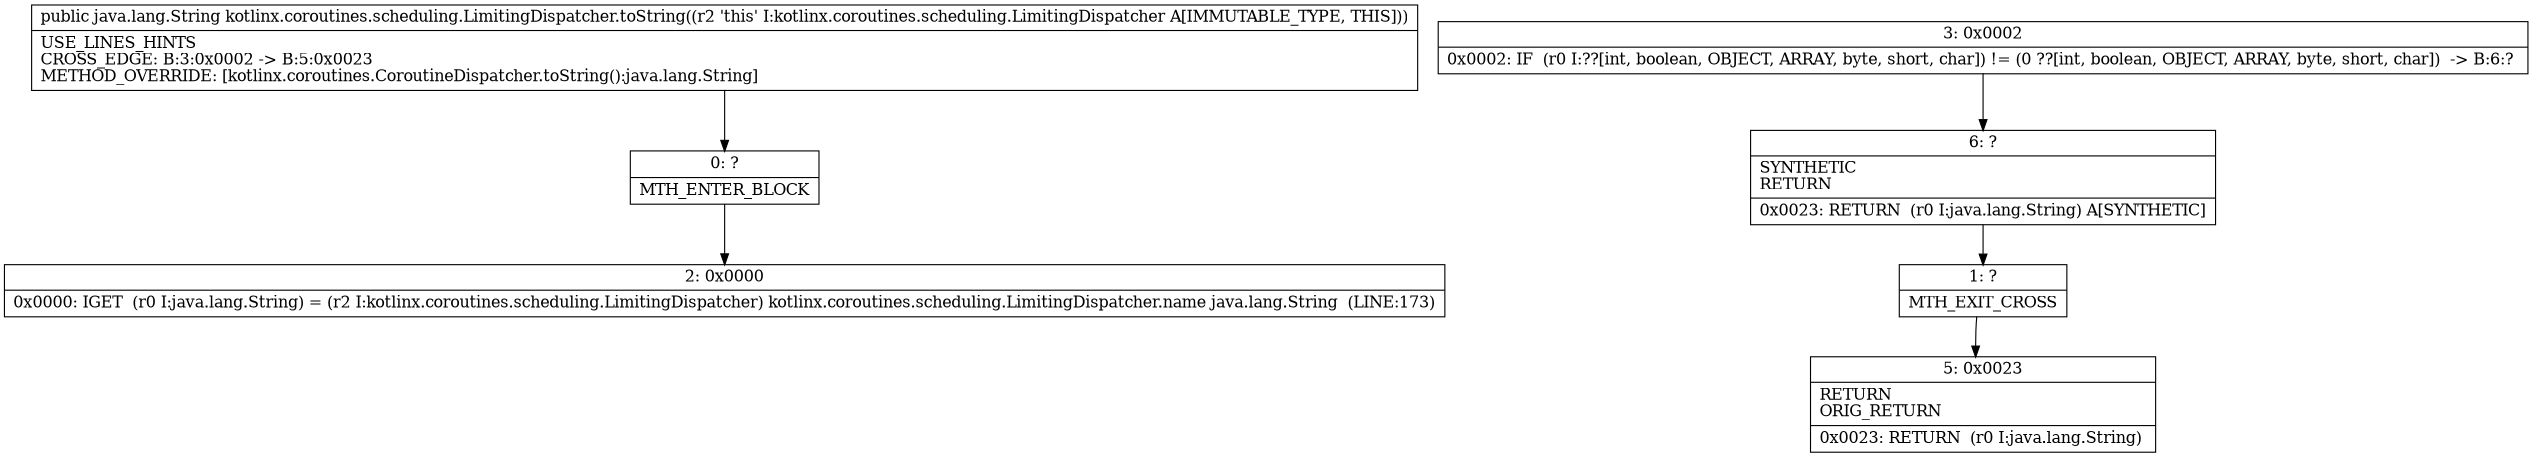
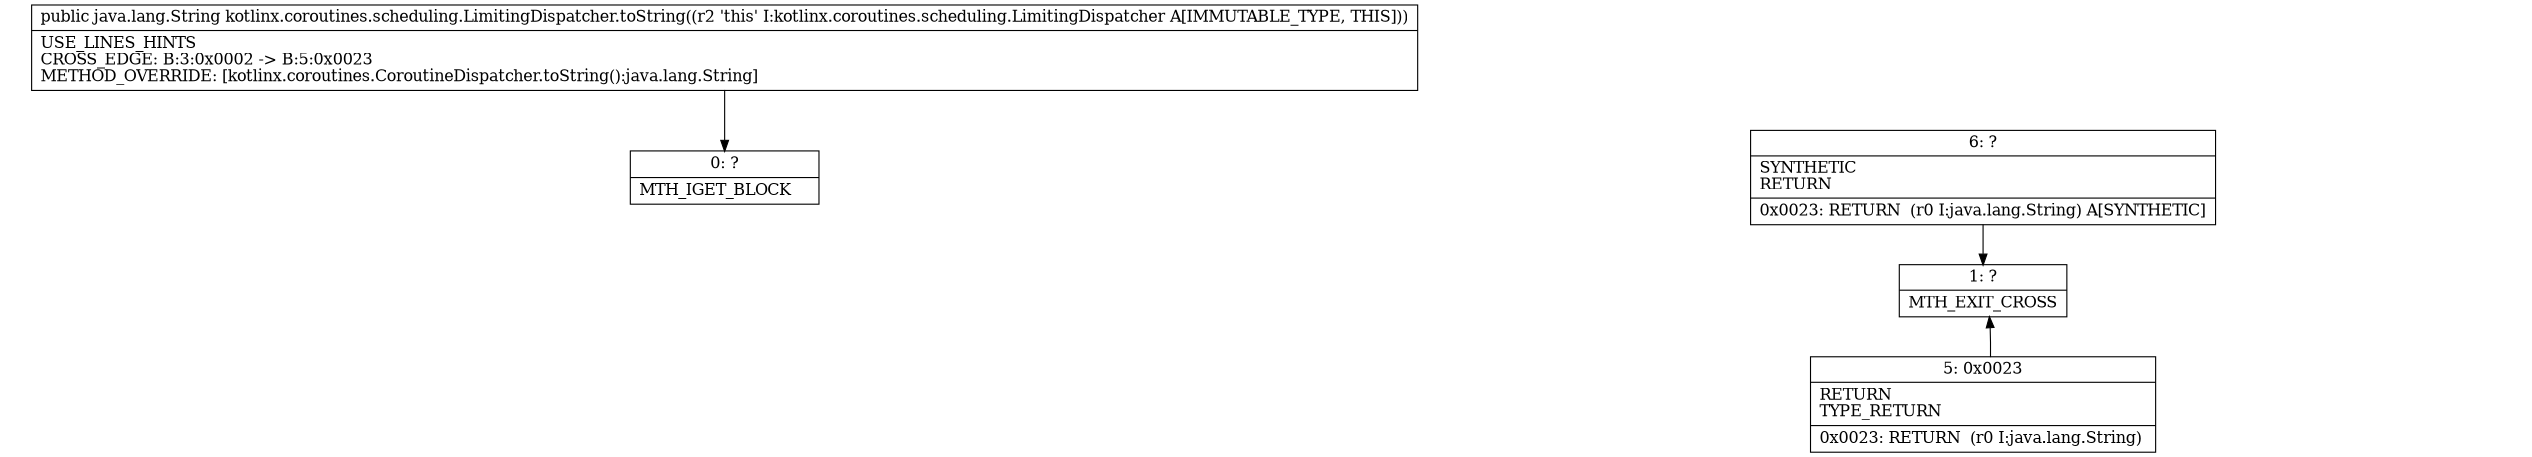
node "3: 0x0002": removed
node "0: ?": text "MTH_ENTER_BLOCK" -> "MTH_IGET_BLOCK"
node "2: 0x0000": removed
edge "1: ?" -> "5: 0x0023": reversed
node "5: 0x0023": text "ORIG_RETURN" -> "TYPE_RETURN"
